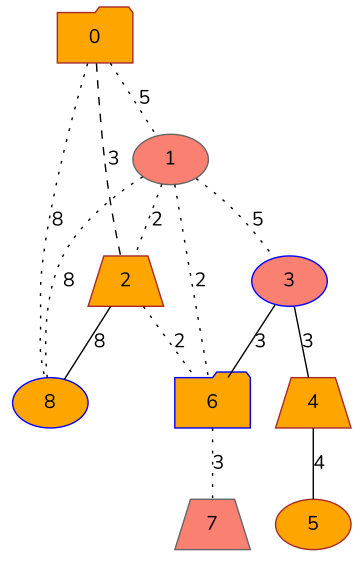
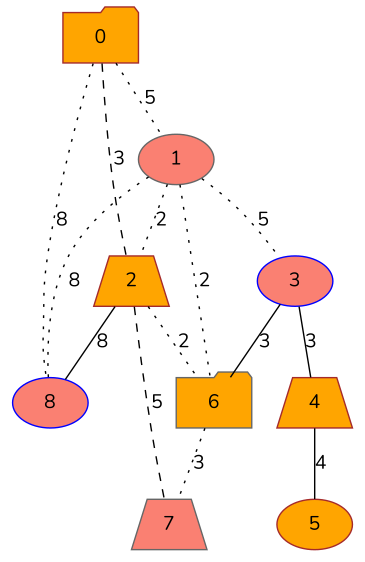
node "8": fillcolor orange -> salmon
edge "2" -- "7": added, label "5"
node "6": color blue -> gray40
